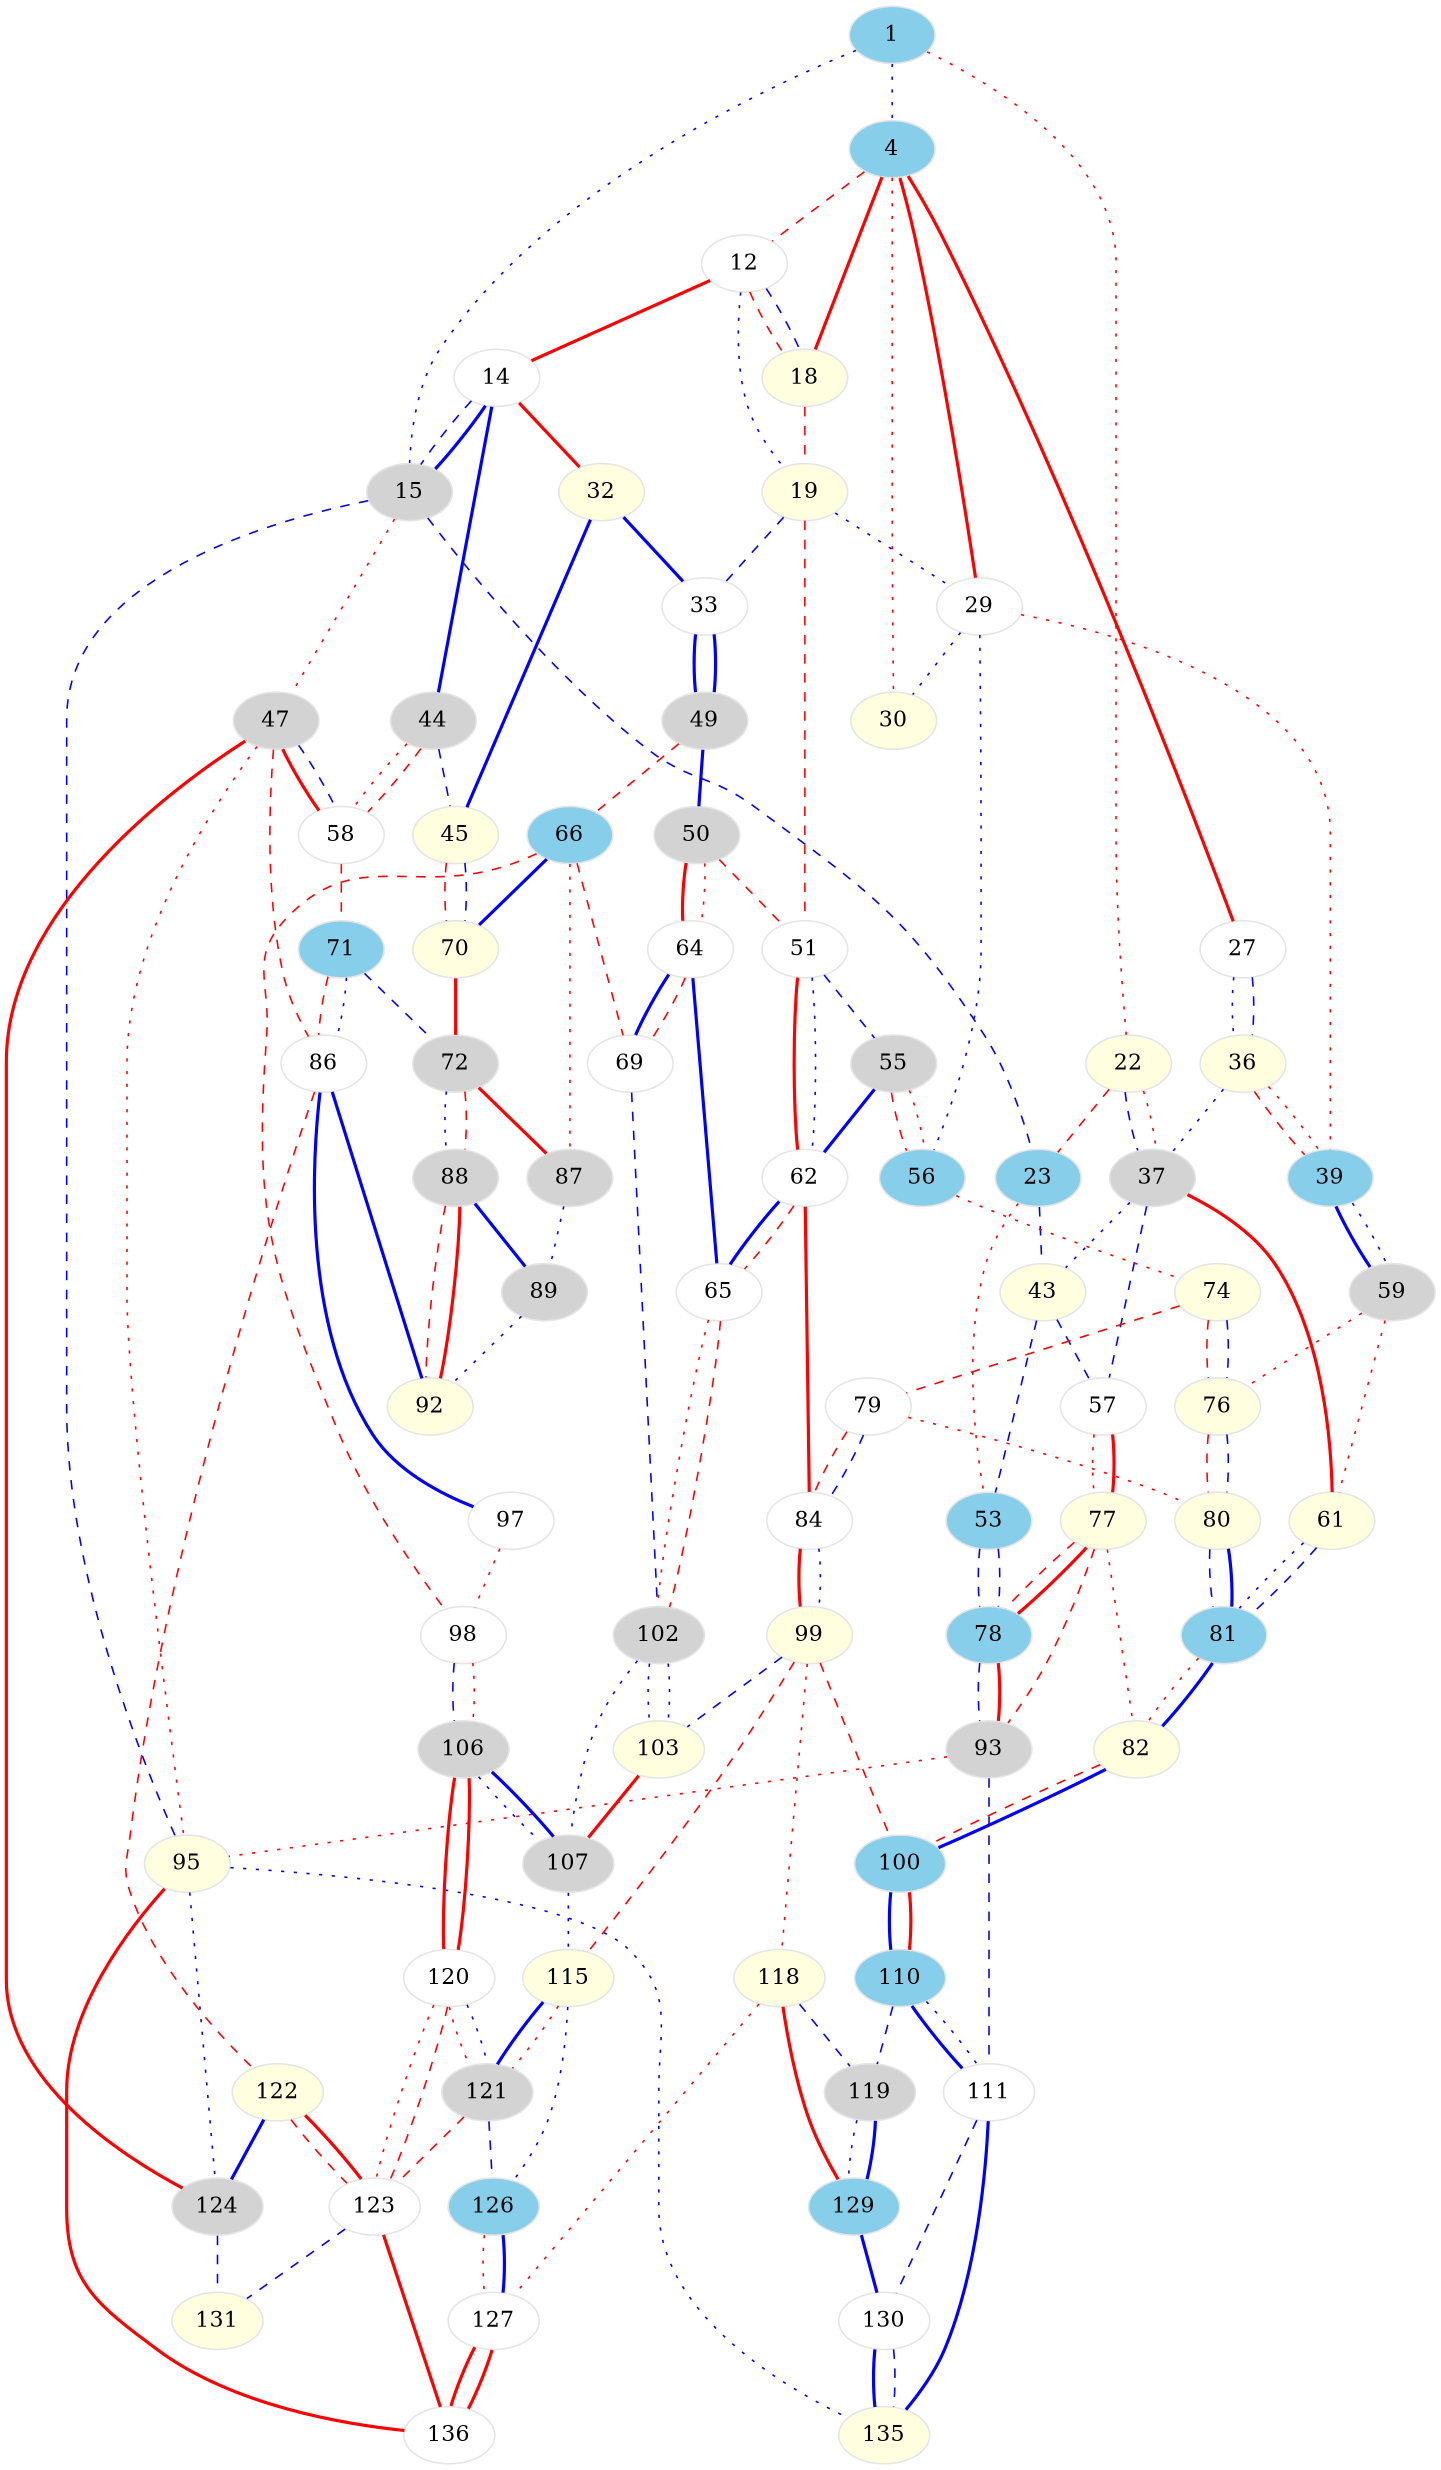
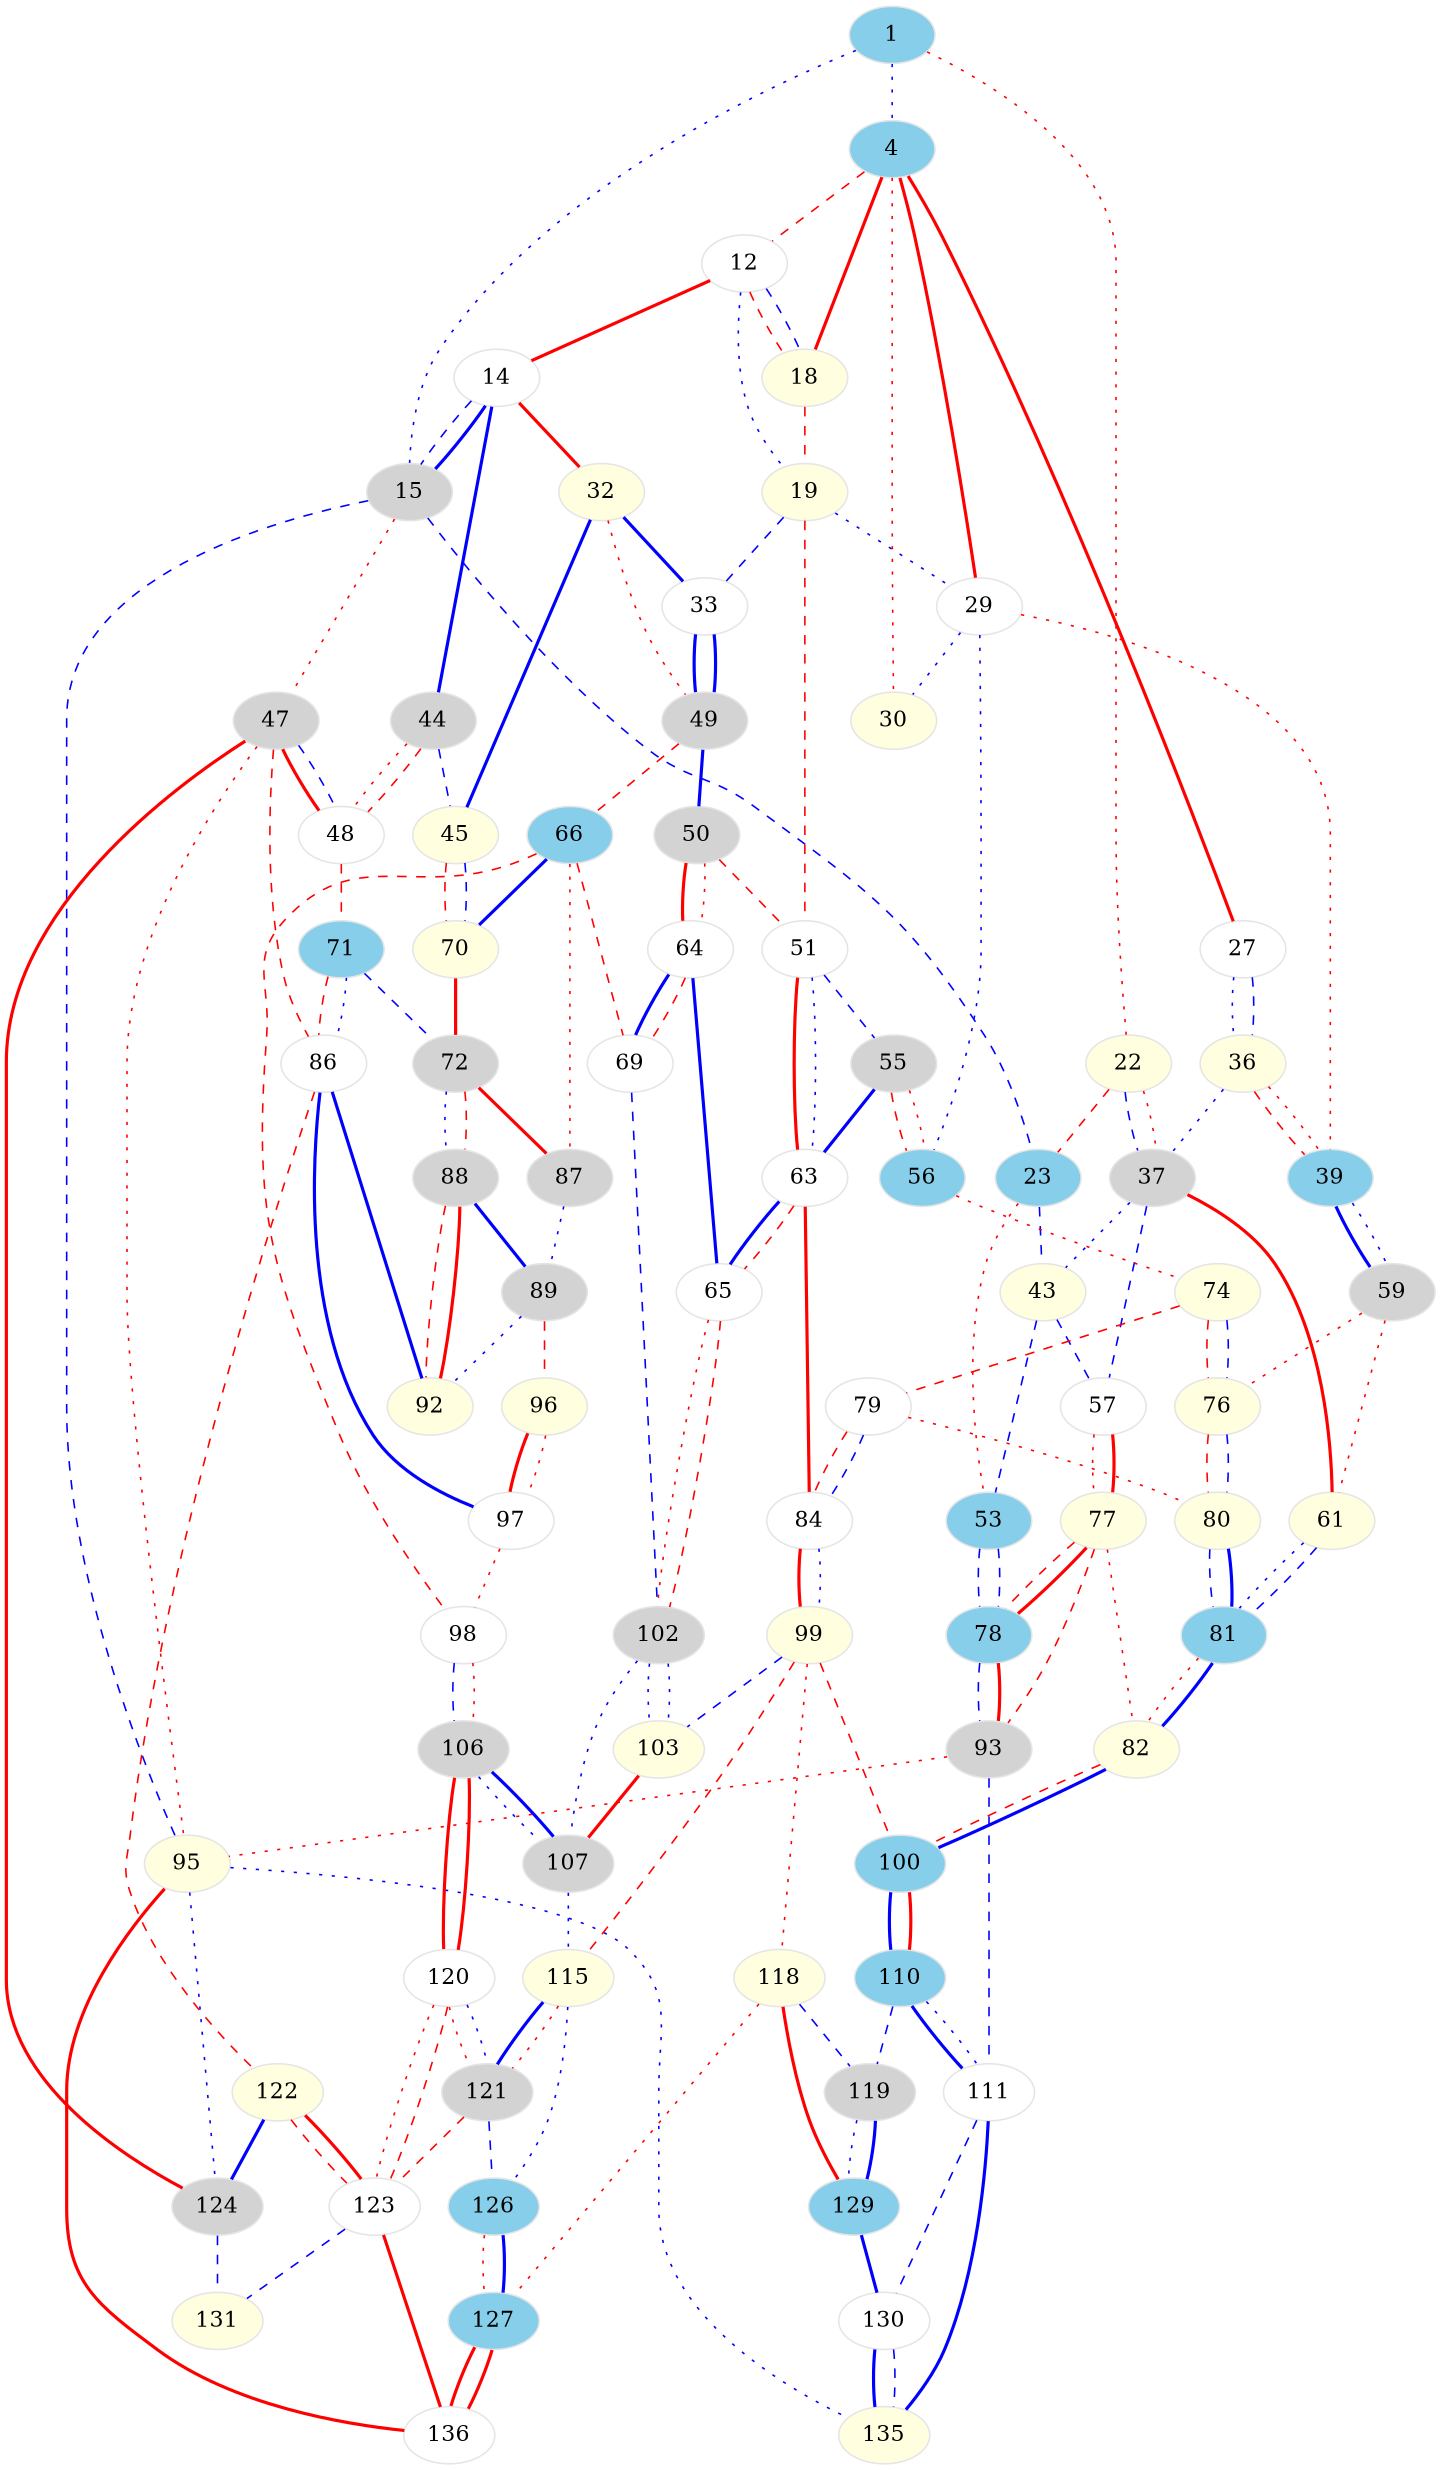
edge "32" -- "49": added
node "58": label "58" -> "48"
node "62": label "62" -> "63"
node "96": added
node "127": fillcolor white -> skyblue
